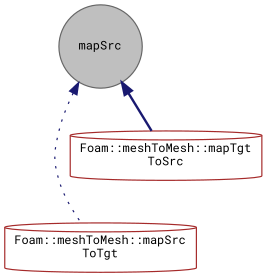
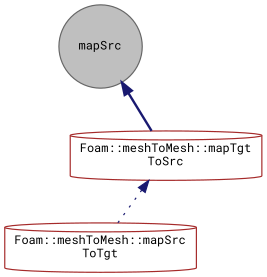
edge "Foam::meshToMesh::mapSrc ToTgt" -> "mapSrc": now "Foam::meshToMesh::mapSrc ToTgt" -> "Foam::meshToMesh::mapTgt ToSrc"
